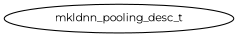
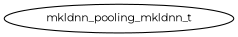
node "mkldnn_pooling_desc_t": label "mkldnn_pooling_desc_t" -> "mkldnn_pooling_mkldnn_t"
